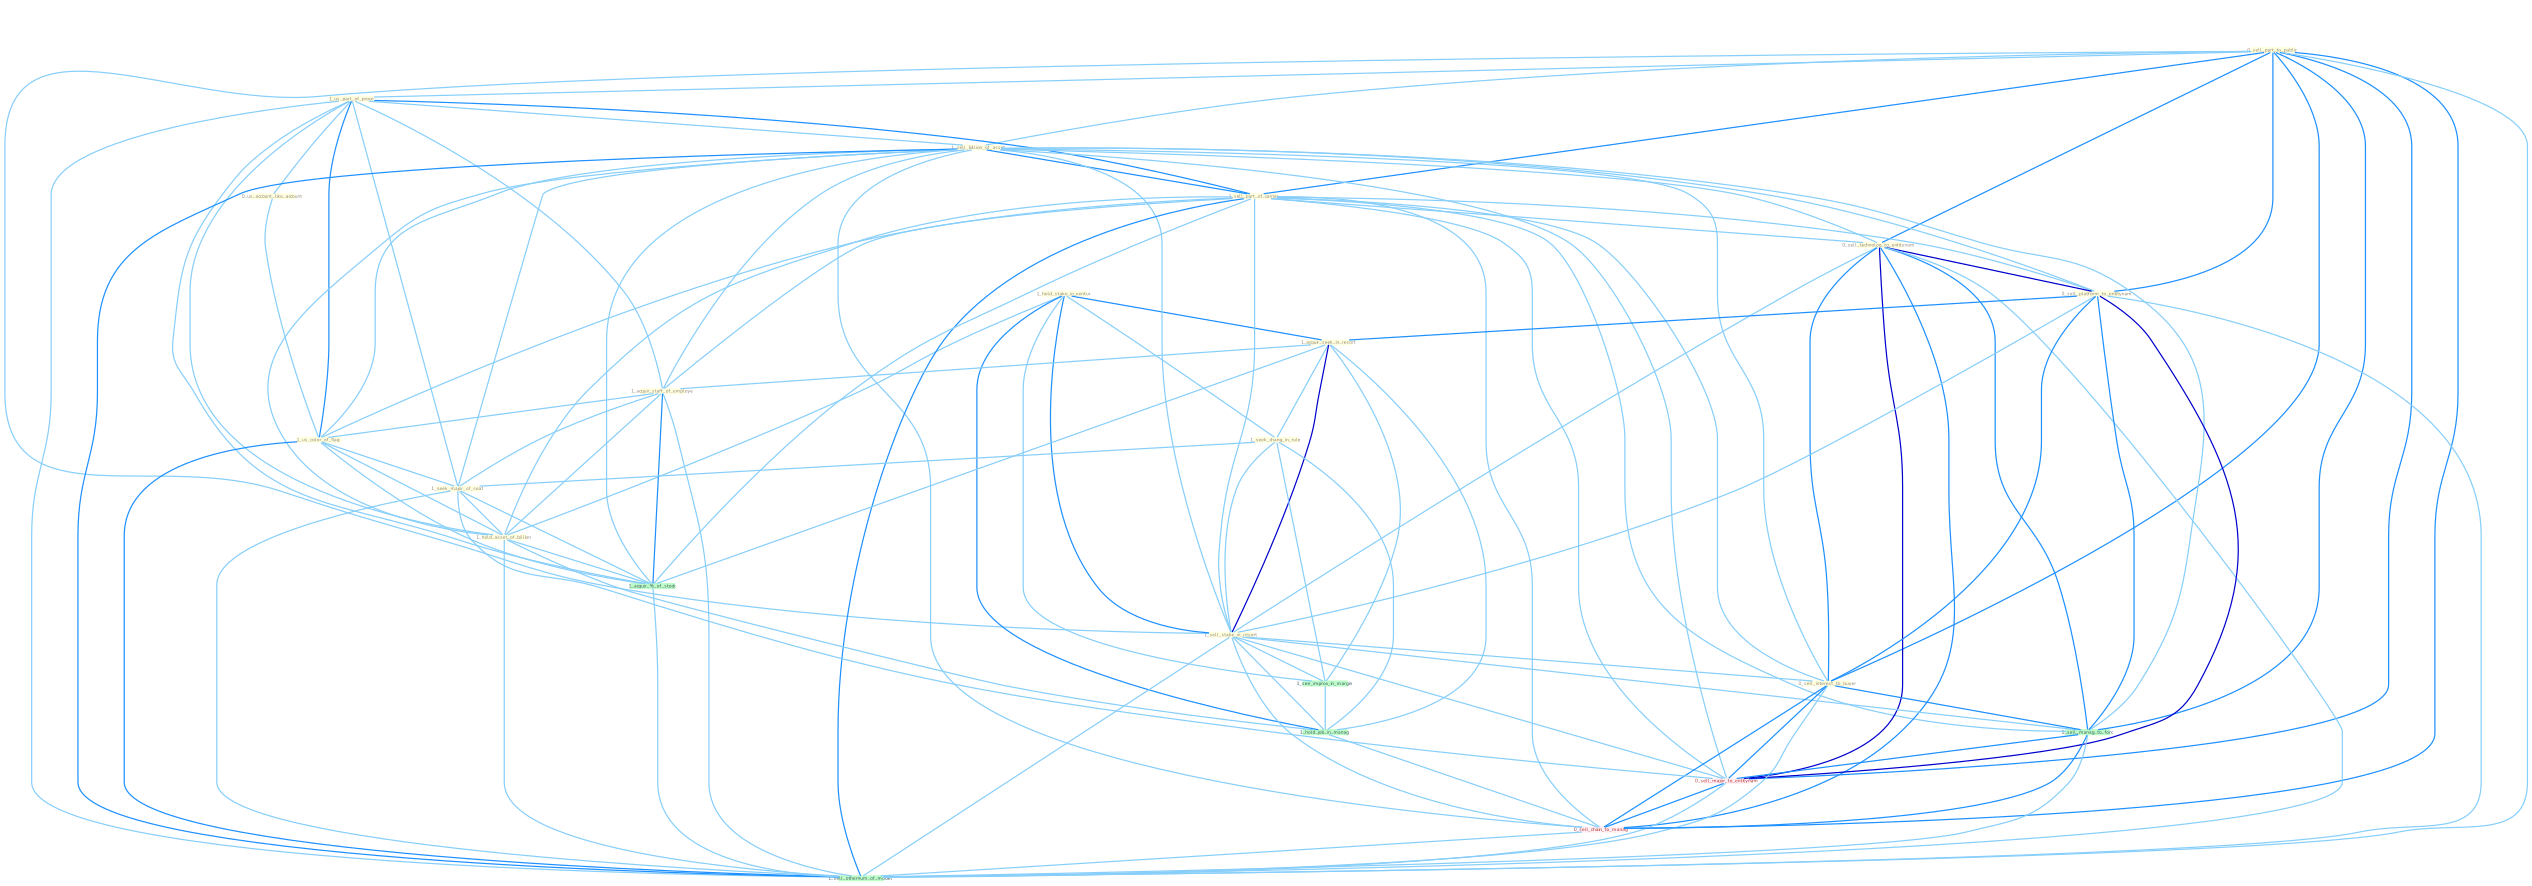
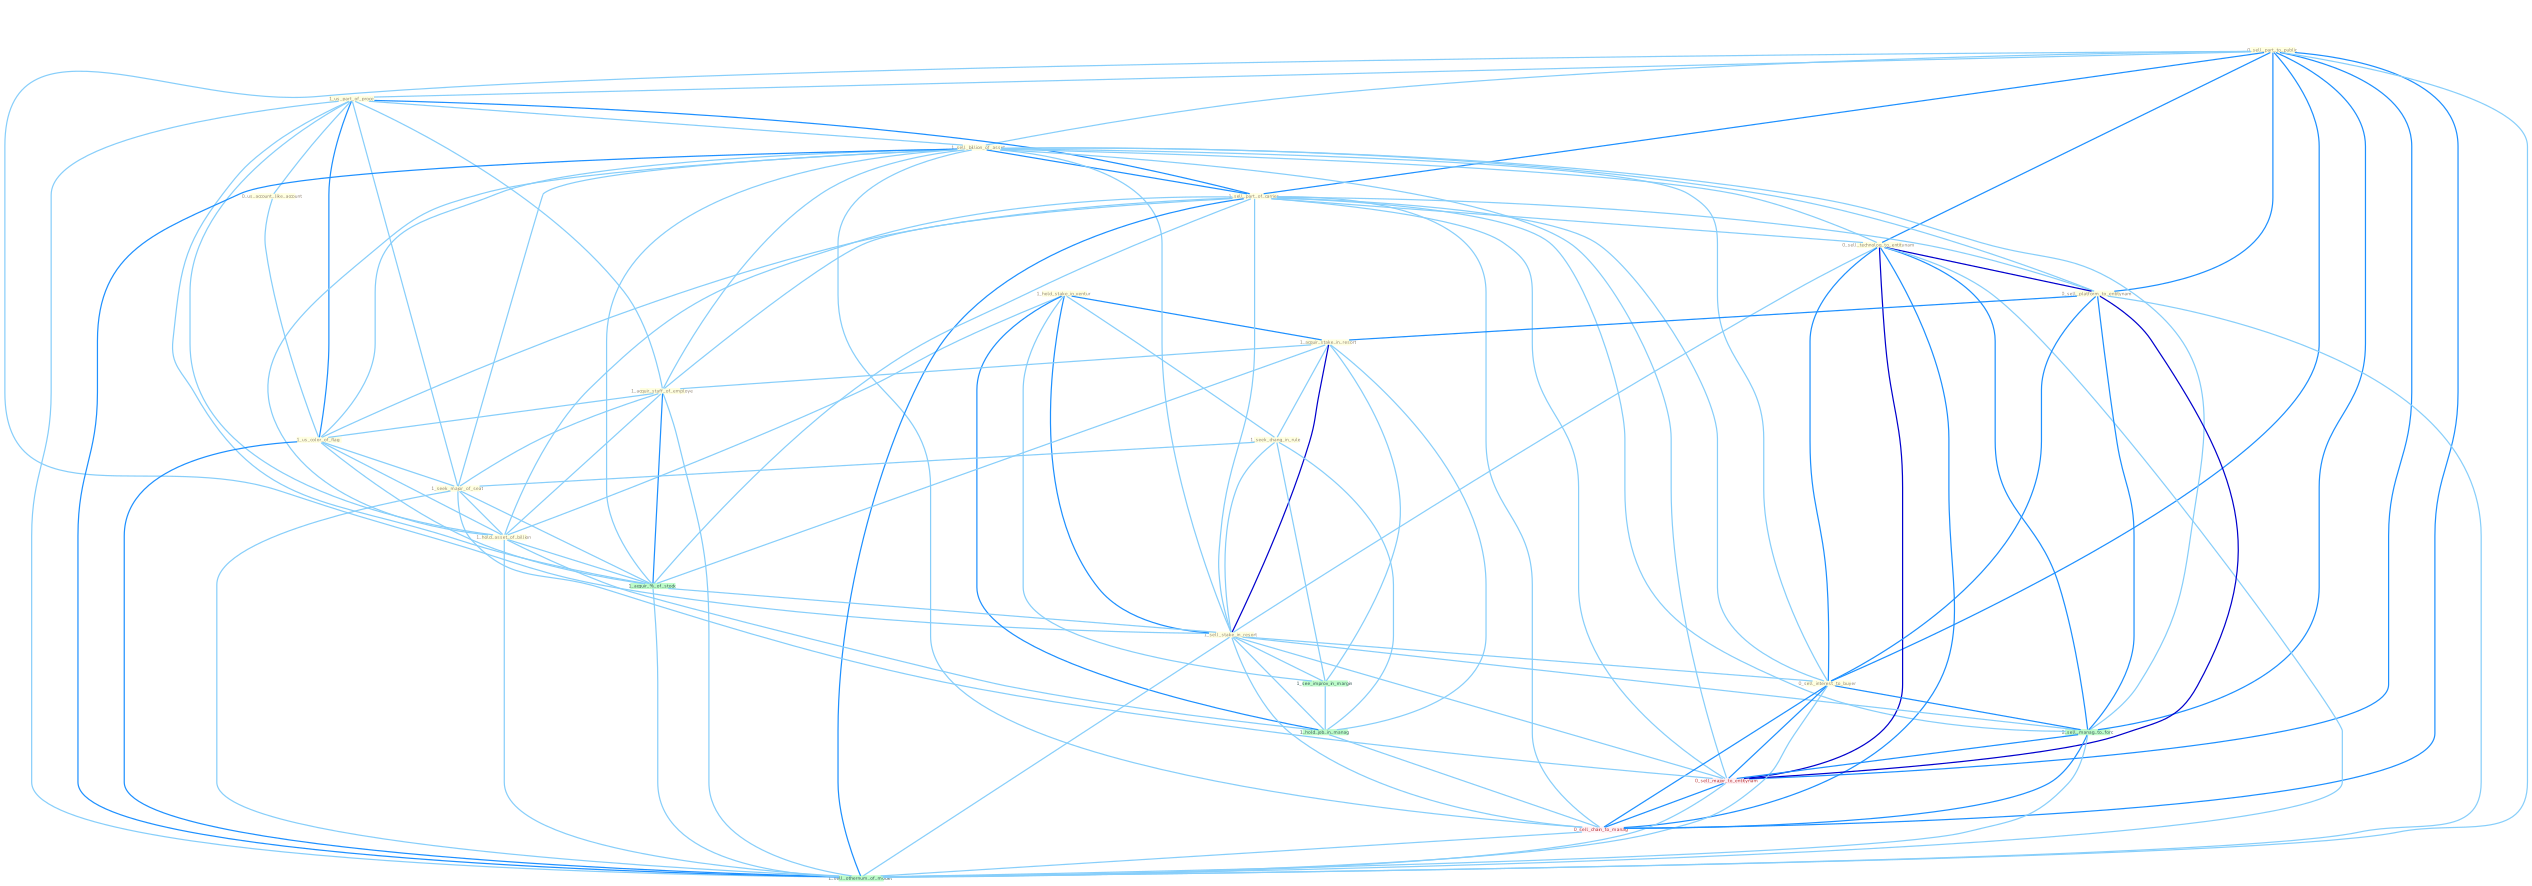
node "1_acquir_seek_in_resort": label "1_acquir_seek_in_resort" -> "1_acquir_stake_in_resort"
edge "0_sell_platform_to_entitynam" -- "1_sell_stake_in_resort": now "1_acquir_%_of_stock" -- "1_sell_stake_in_resort"
